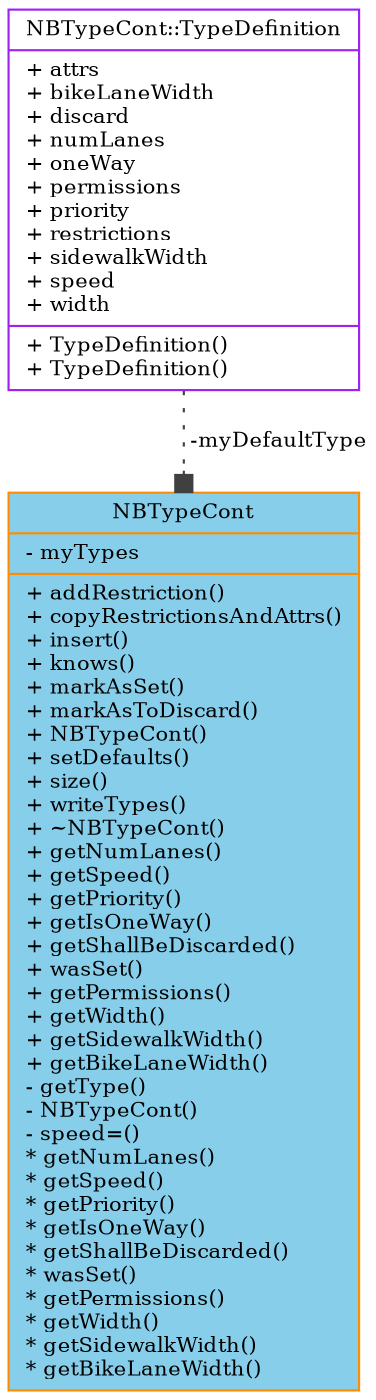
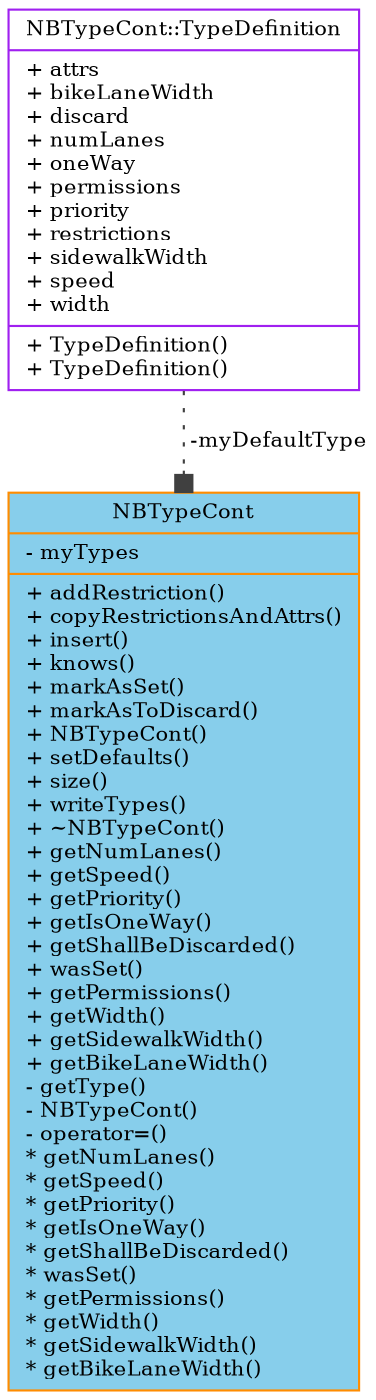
node "NBTypeCont": text "- speed=()" -> "- operator=()"
